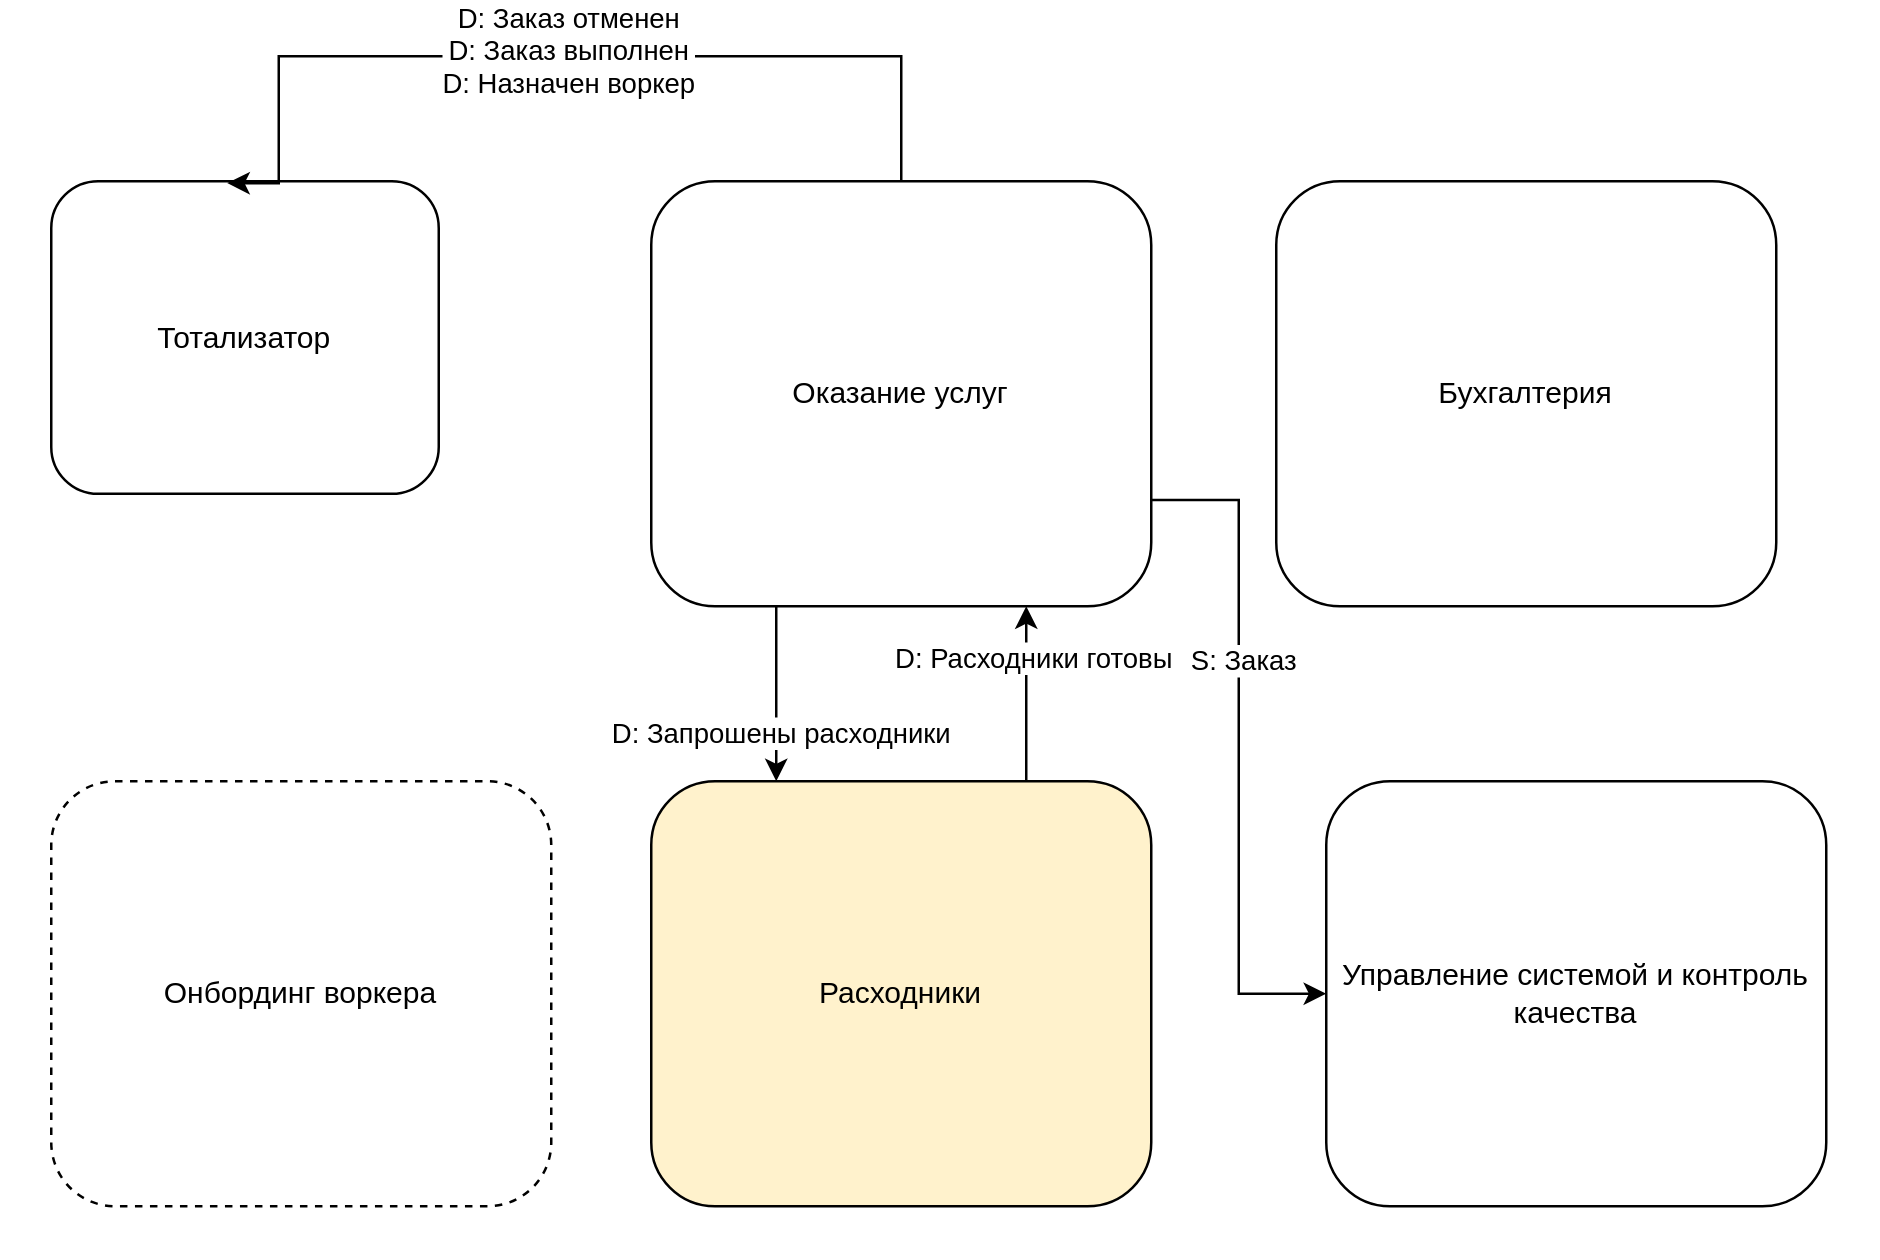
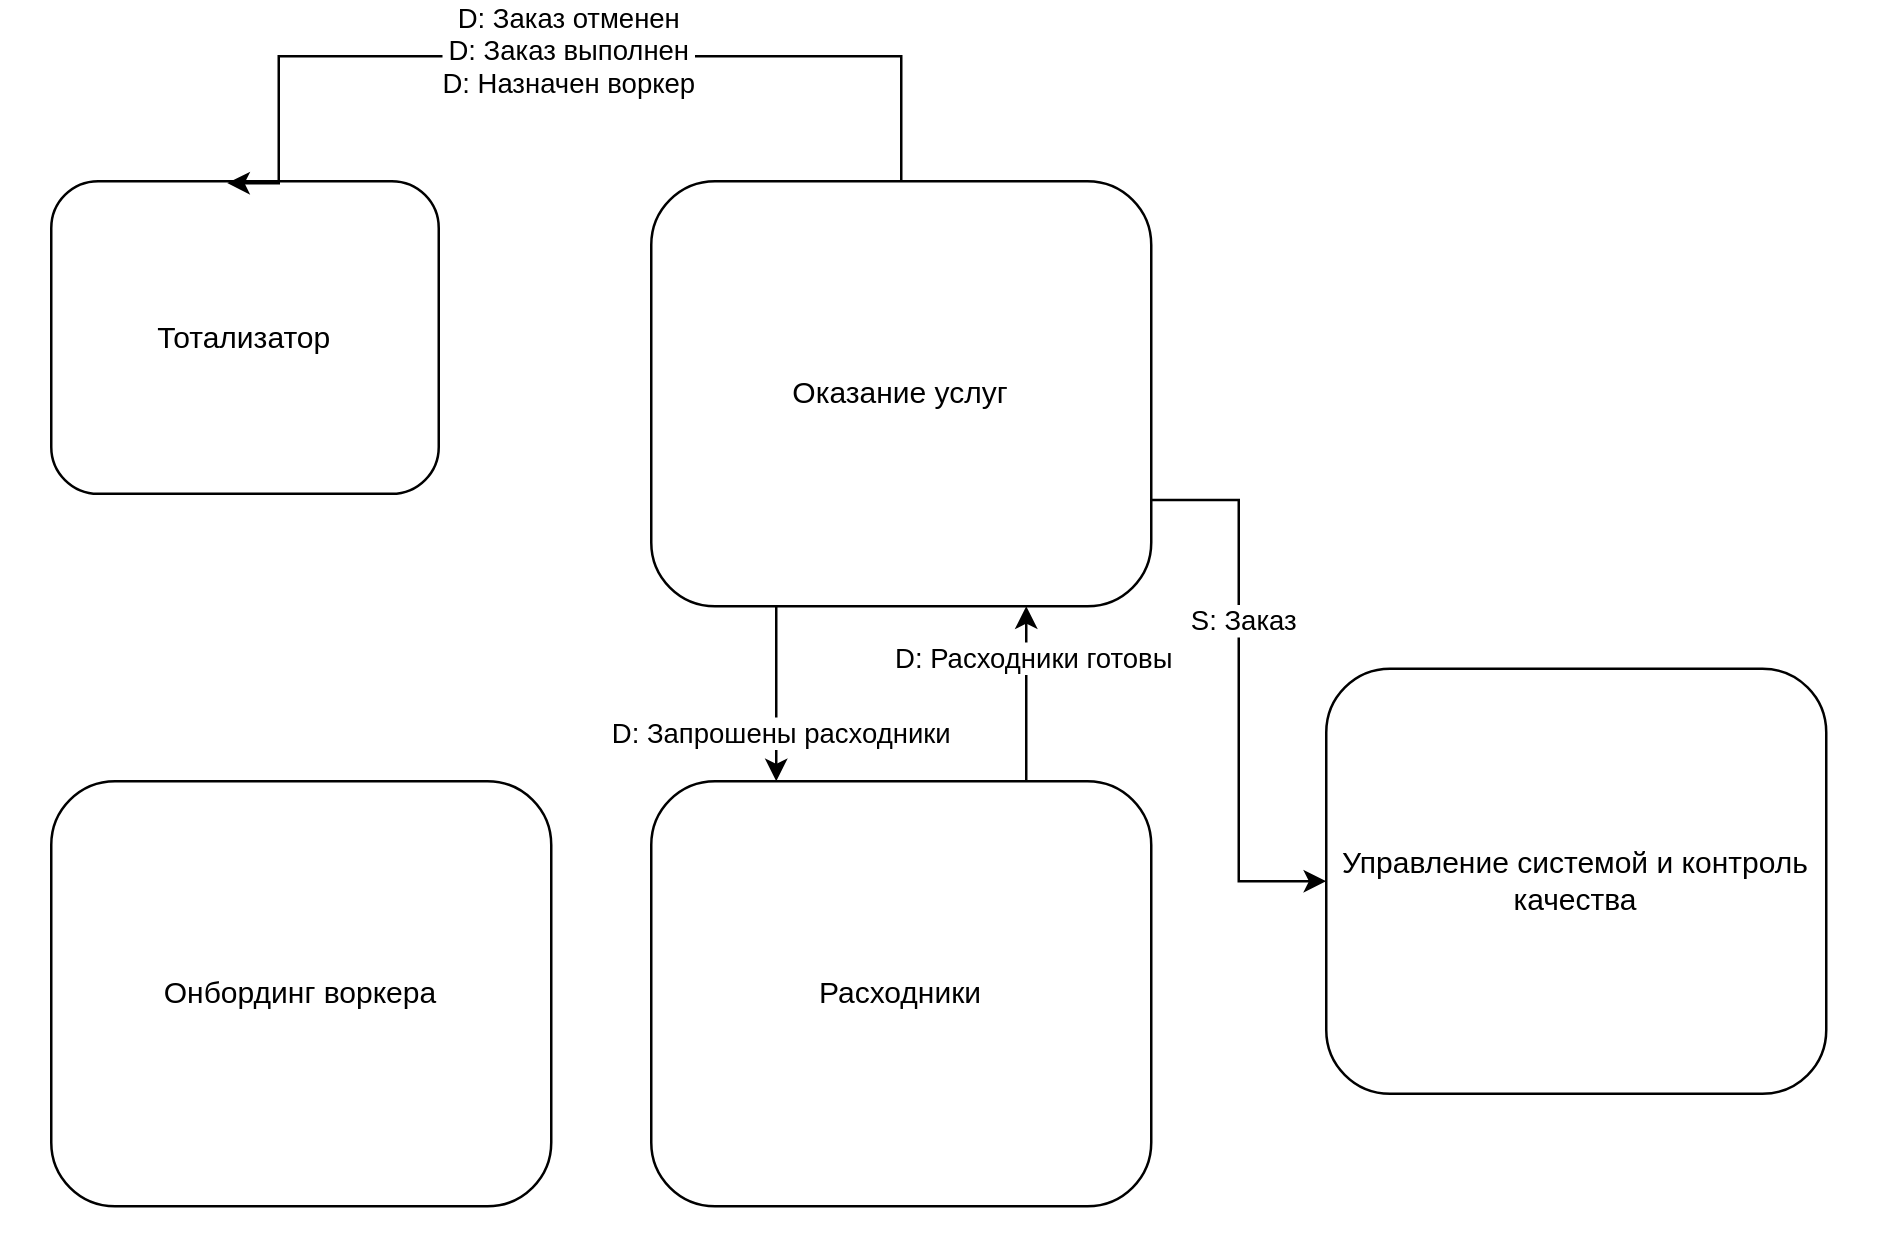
node "Бухгалтерия": removed
node "Онбординг воркера": style dashed -> solid
node "Расходники": fillcolor #fff2cc -> #ffffff
node "Управление системой и контроль качества": moved (1576, 994) -> (1576, 881)
